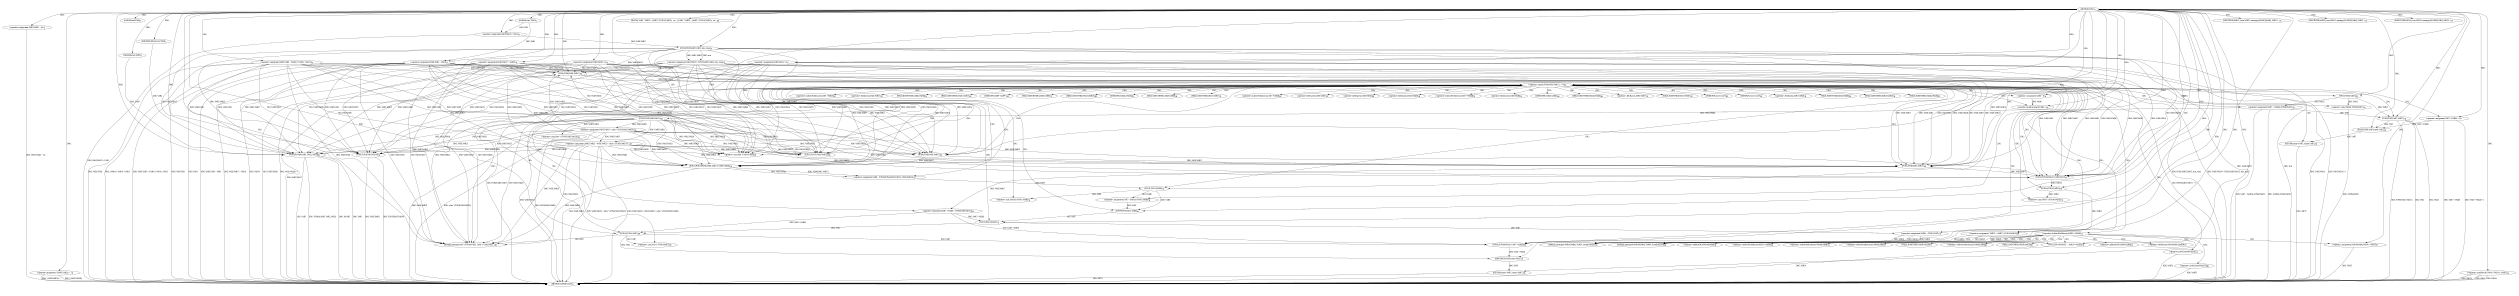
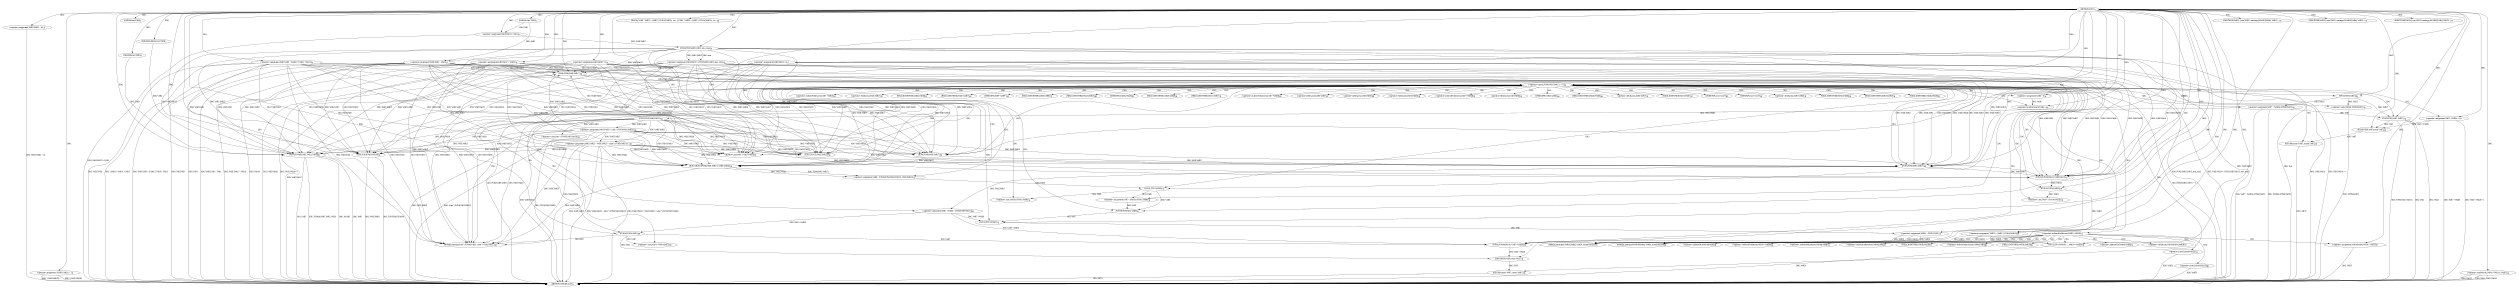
edge "(FUN12,FUN12(VAR7))" -> "(FUN16,FUN16(VAR7))": removed, label "DDG: VAR7"
